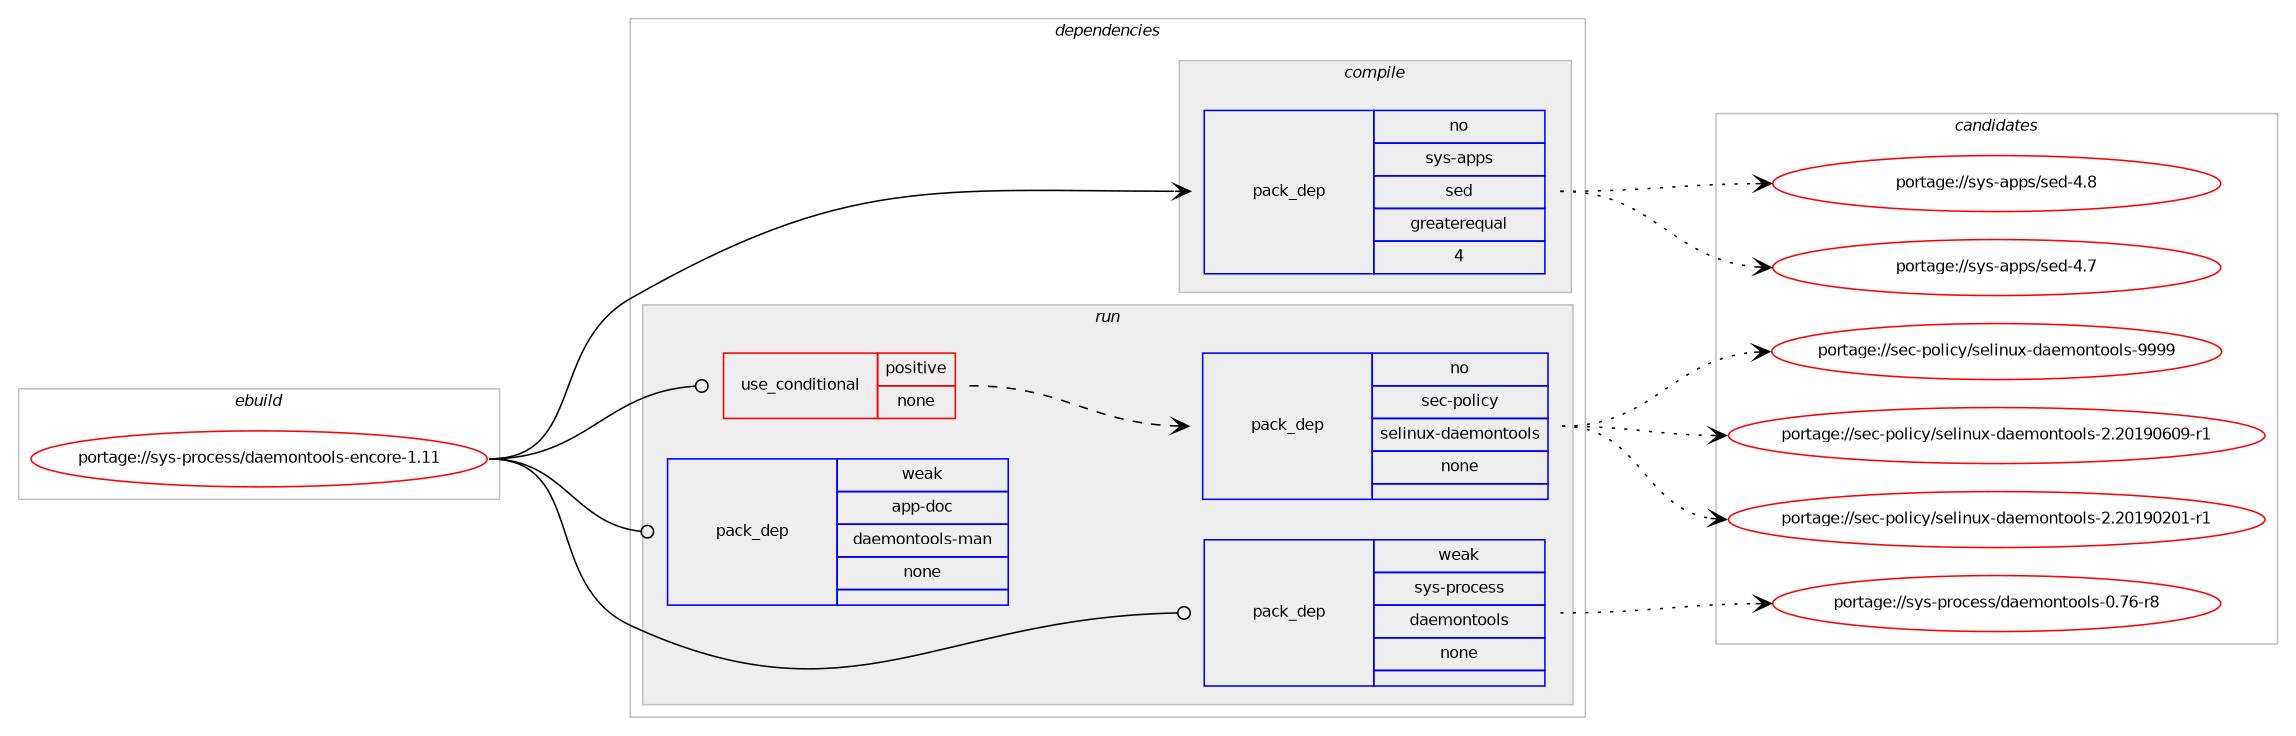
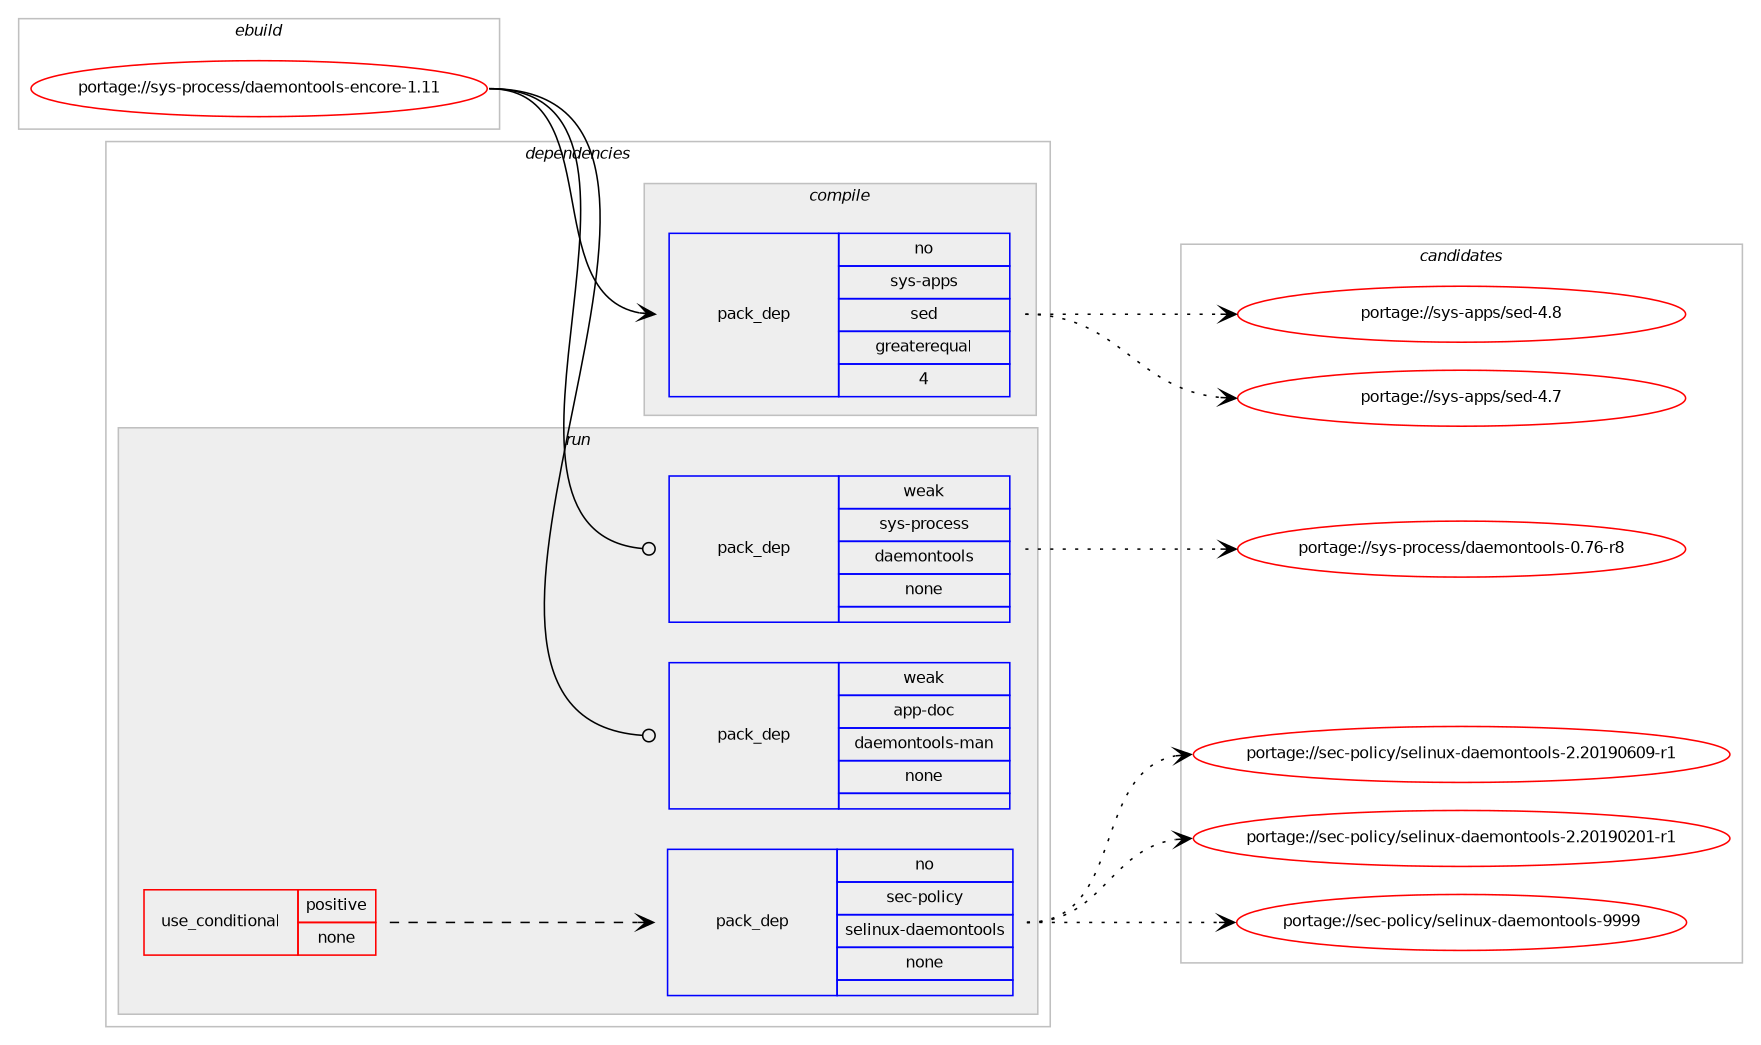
edge "portage://sys-process/daemontools-encore-1.11" -> "use_conditional": removed
